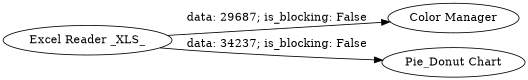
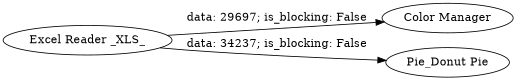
edge "Excel Reader _XLS_" -> "Color Manager": label "data: 29687; is_blocking: False" -> "data: 29697; is_blocking: False"
node "Pie_Donut Chart": label "Pie_Donut Chart" -> "Pie_Donut Pie"
